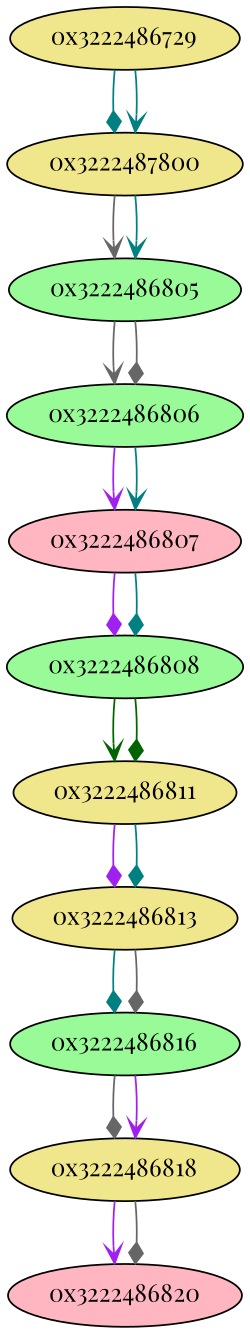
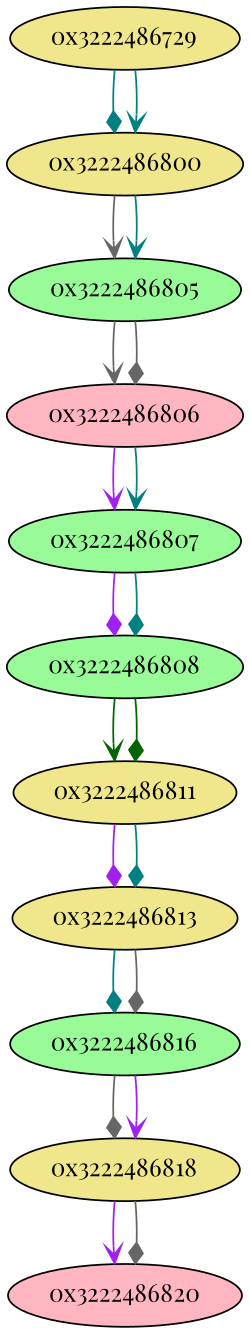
node "0x3222487800": label "0x3222487800" -> "0x3222486800"
node "0x3222486806": fillcolor palegreen -> lightpink
node "0x3222486807": fillcolor lightpink -> palegreen
